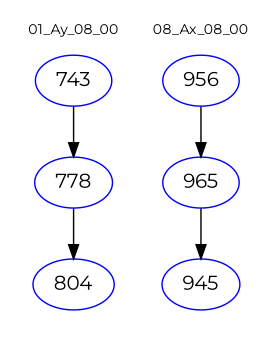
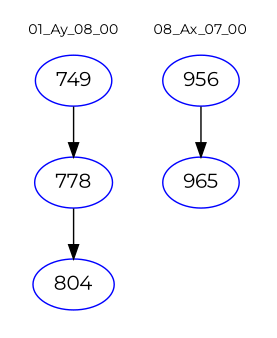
cluster "08_Ax_08_00": label "08_Ax_08_00" -> "08_Ax_07_00"
node "743": label "743" -> "749"
node "945": removed
